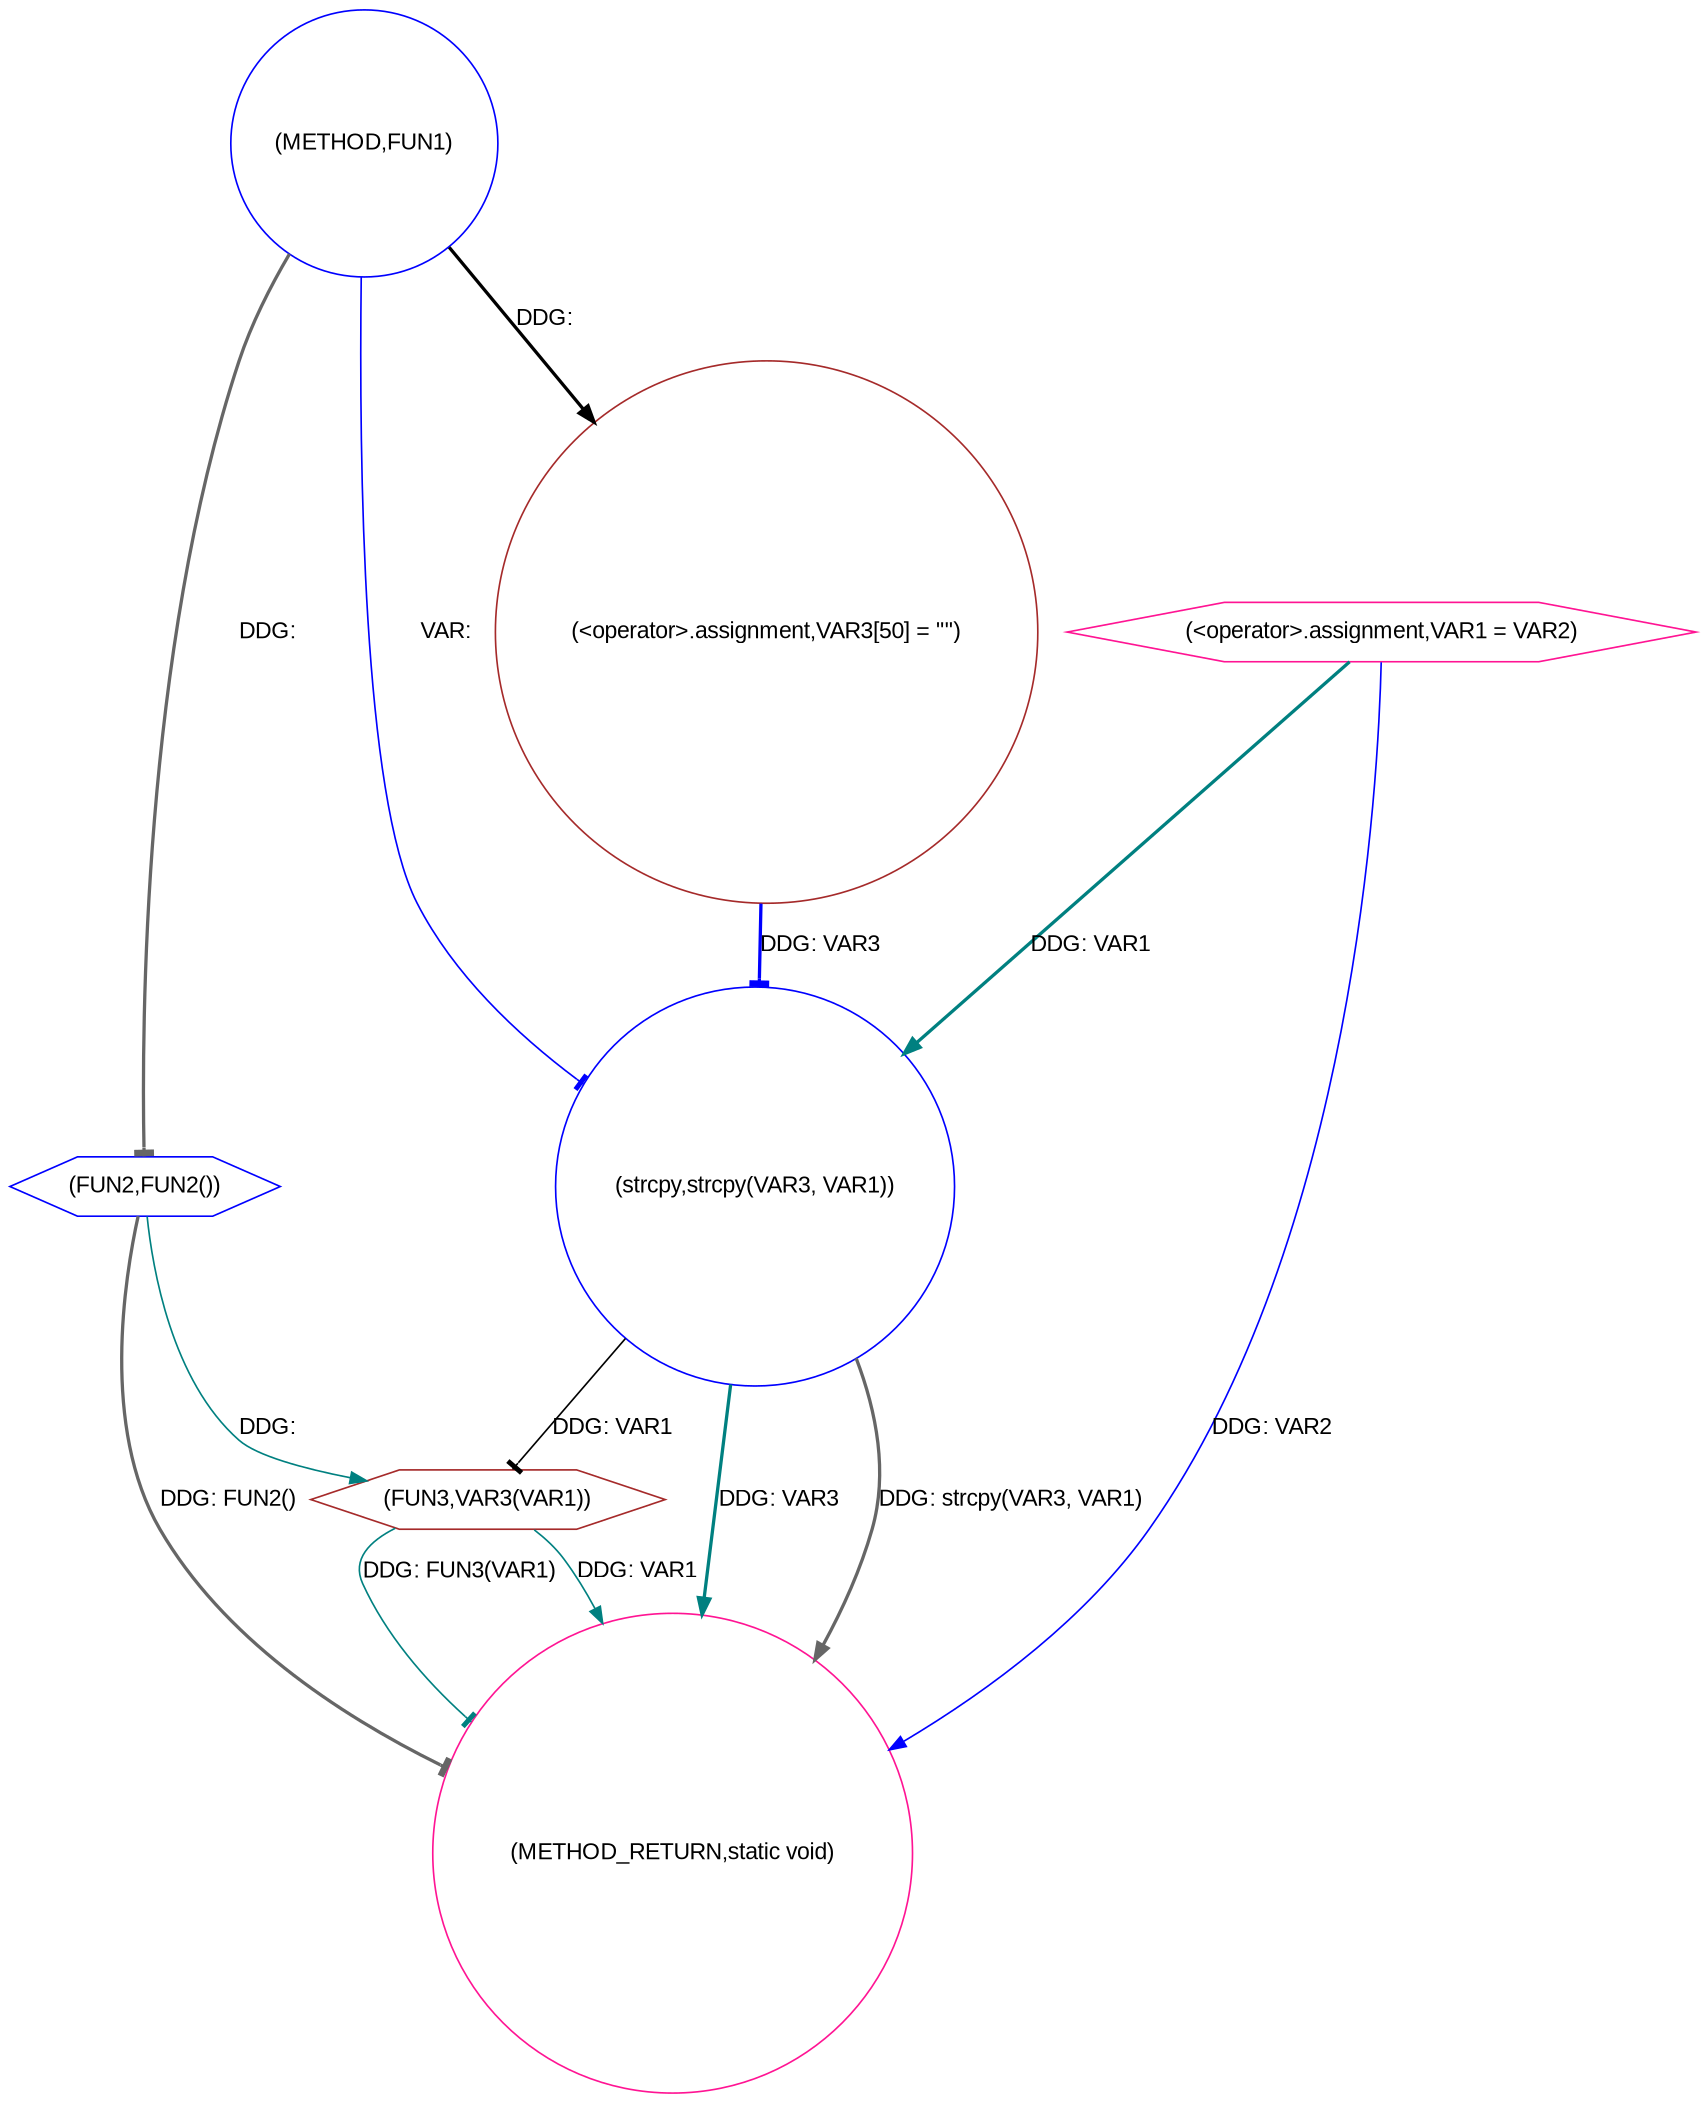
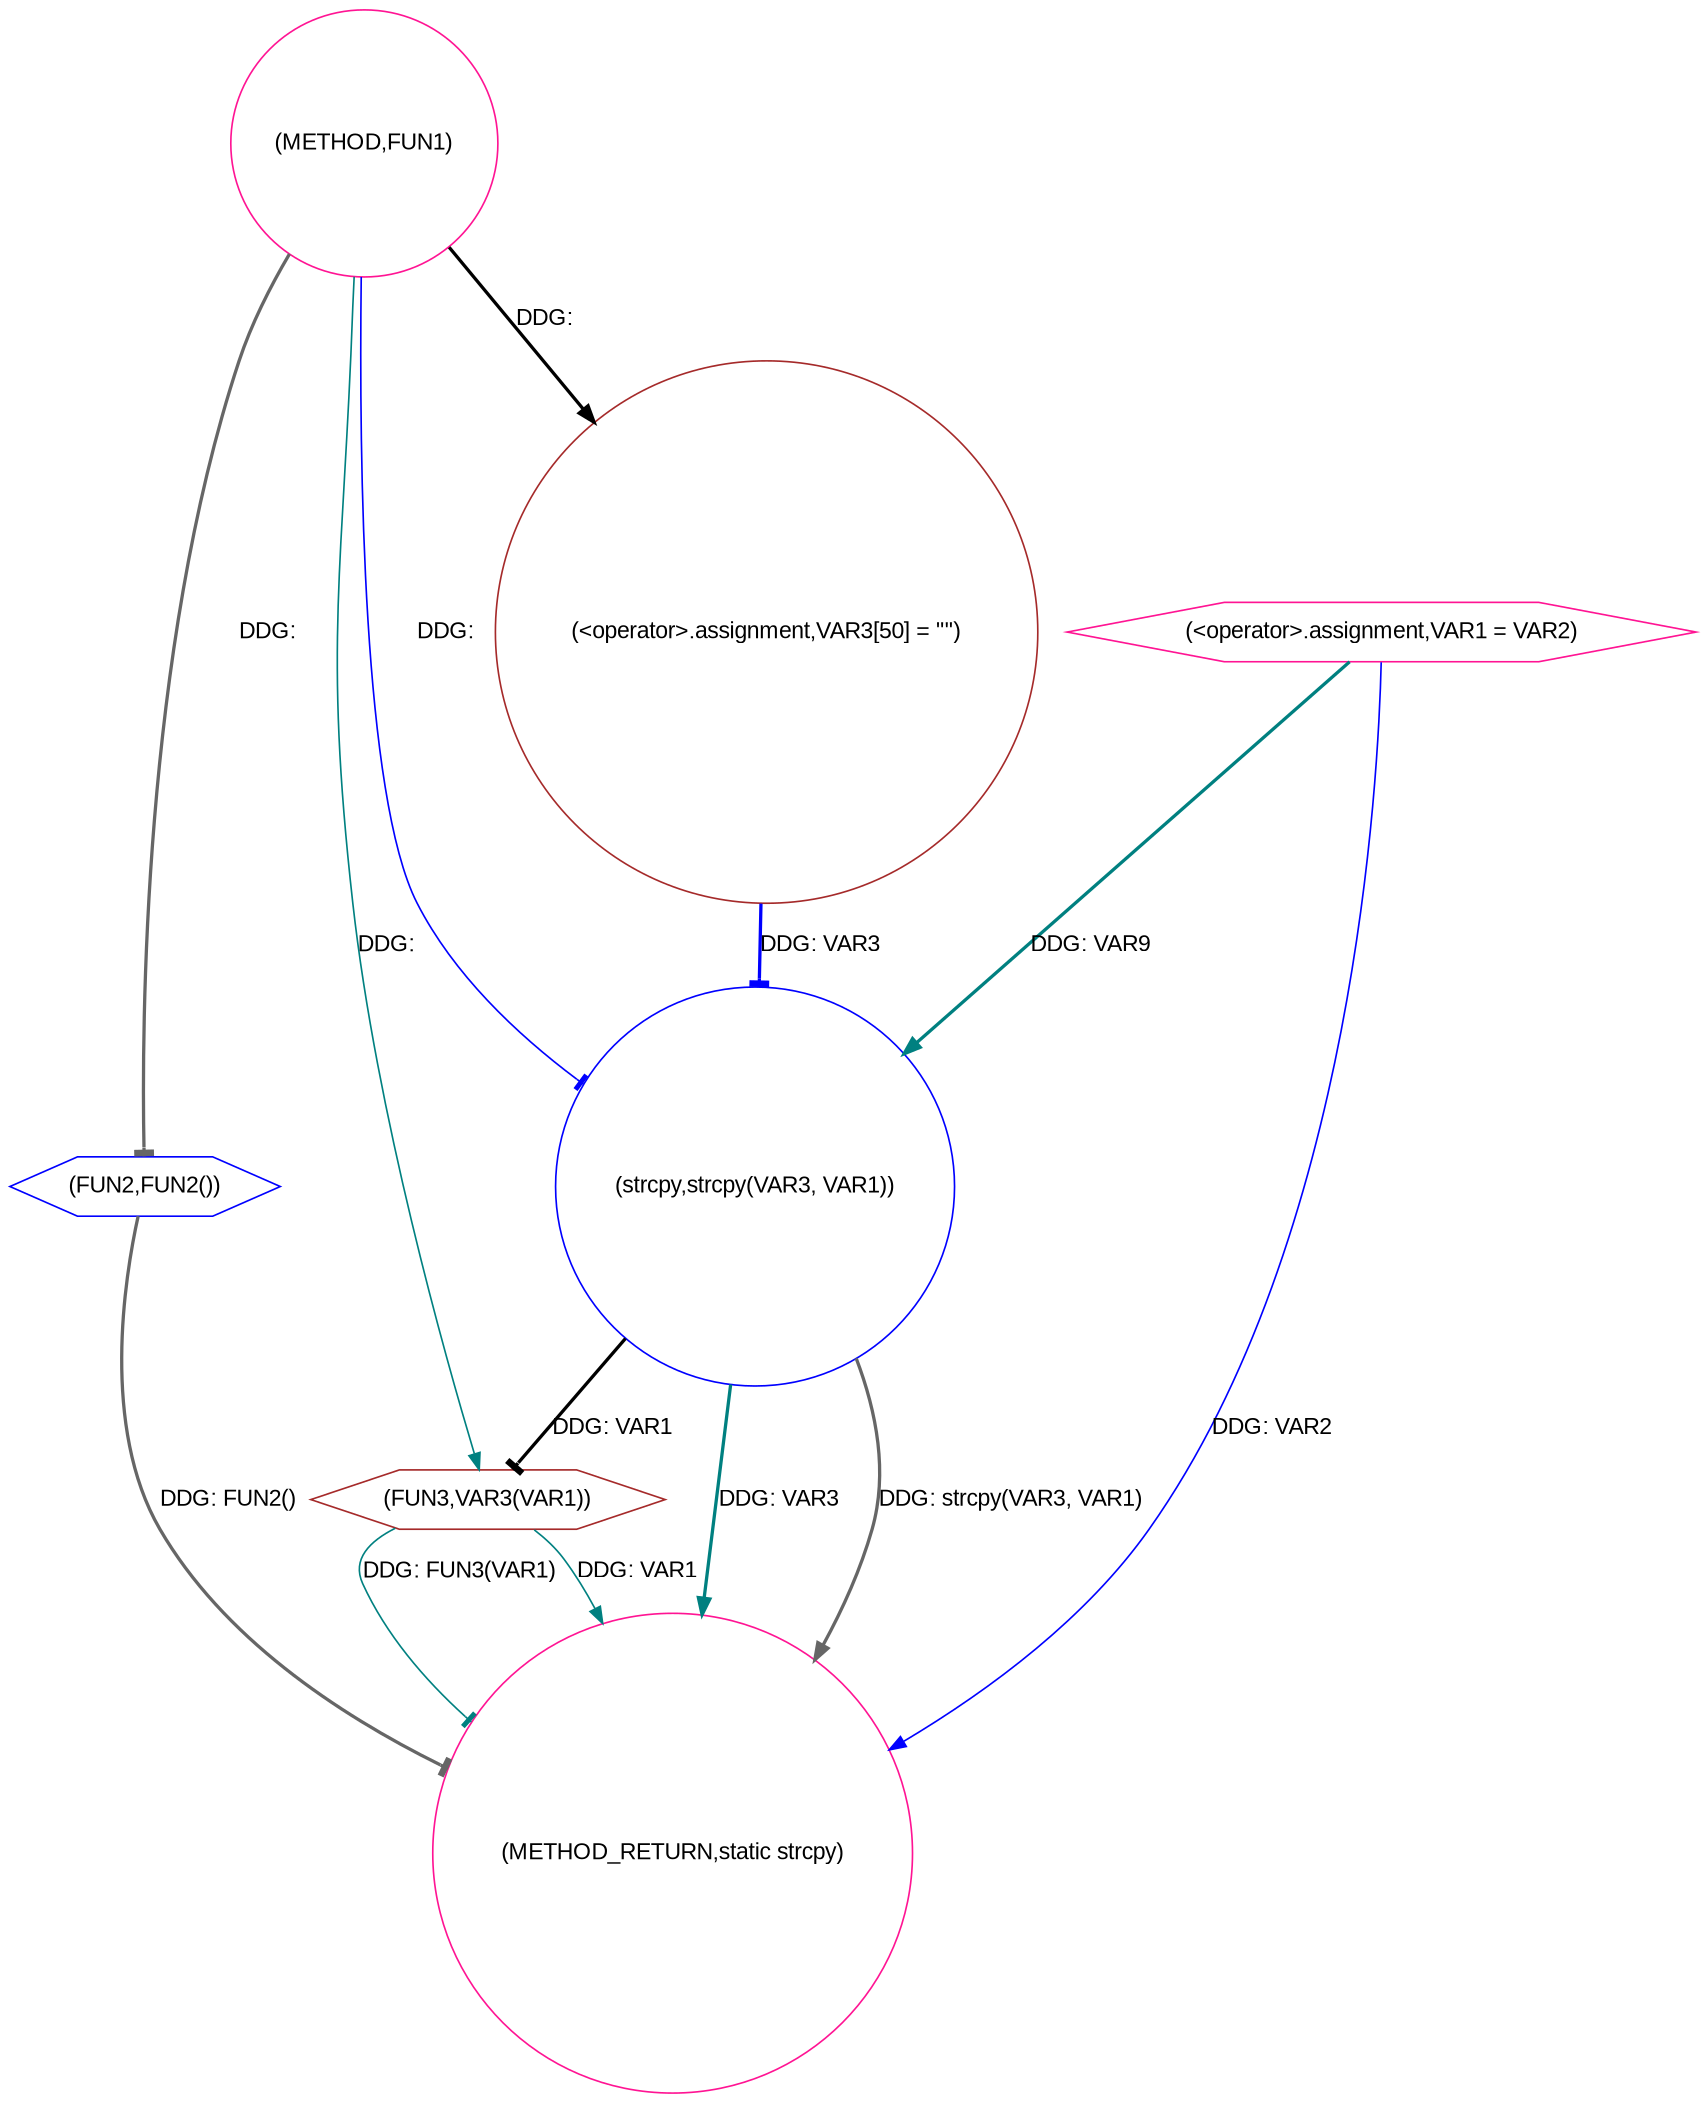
node "(METHOD,FUN1)": color blue -> deeppink
edge "(METHOD,FUN1)" -> "(strcpy,strcpy(VAR3, VAR1))": label "VAR: " -> "DDG: "
edge "(<operator>.assignment,VAR1 = VAR2)" -> "(strcpy,strcpy(VAR3, VAR1))": label "DDG: VAR1" -> "DDG: VAR9"
edge "(FUN2,FUN2())" -> "(FUN3,VAR3(VAR1))": now "(METHOD,FUN1)" -> "(FUN3,VAR3(VAR1))"
edge "(strcpy,strcpy(VAR3, VAR1))" -> "(FUN3,VAR3(VAR1))": style solid -> bold
node "(METHOD_RETURN,static void)": label "(METHOD_RETURN,static void)" -> "(METHOD_RETURN,static strcpy)"
